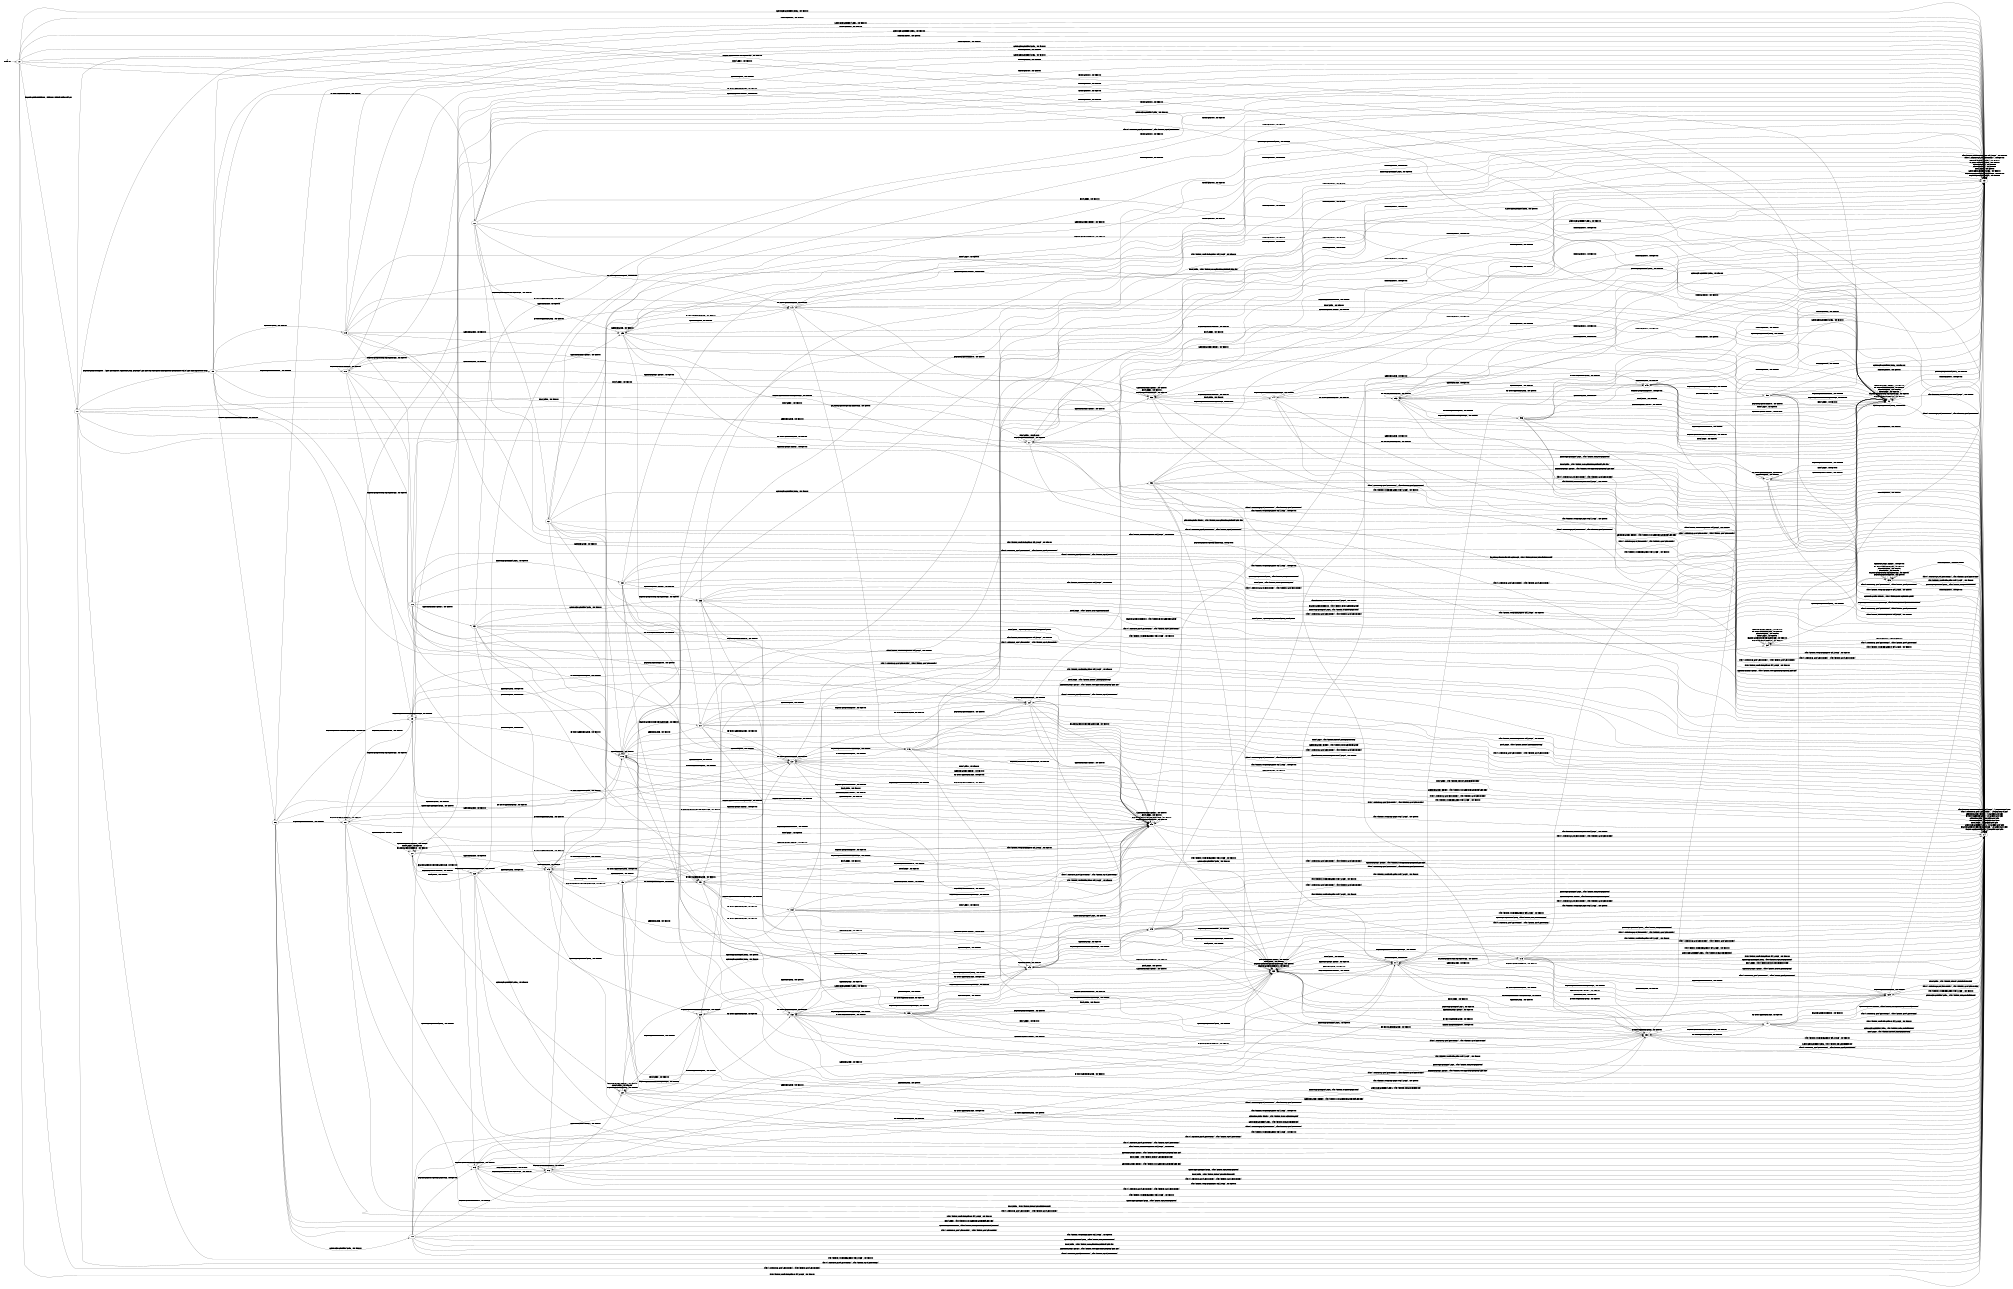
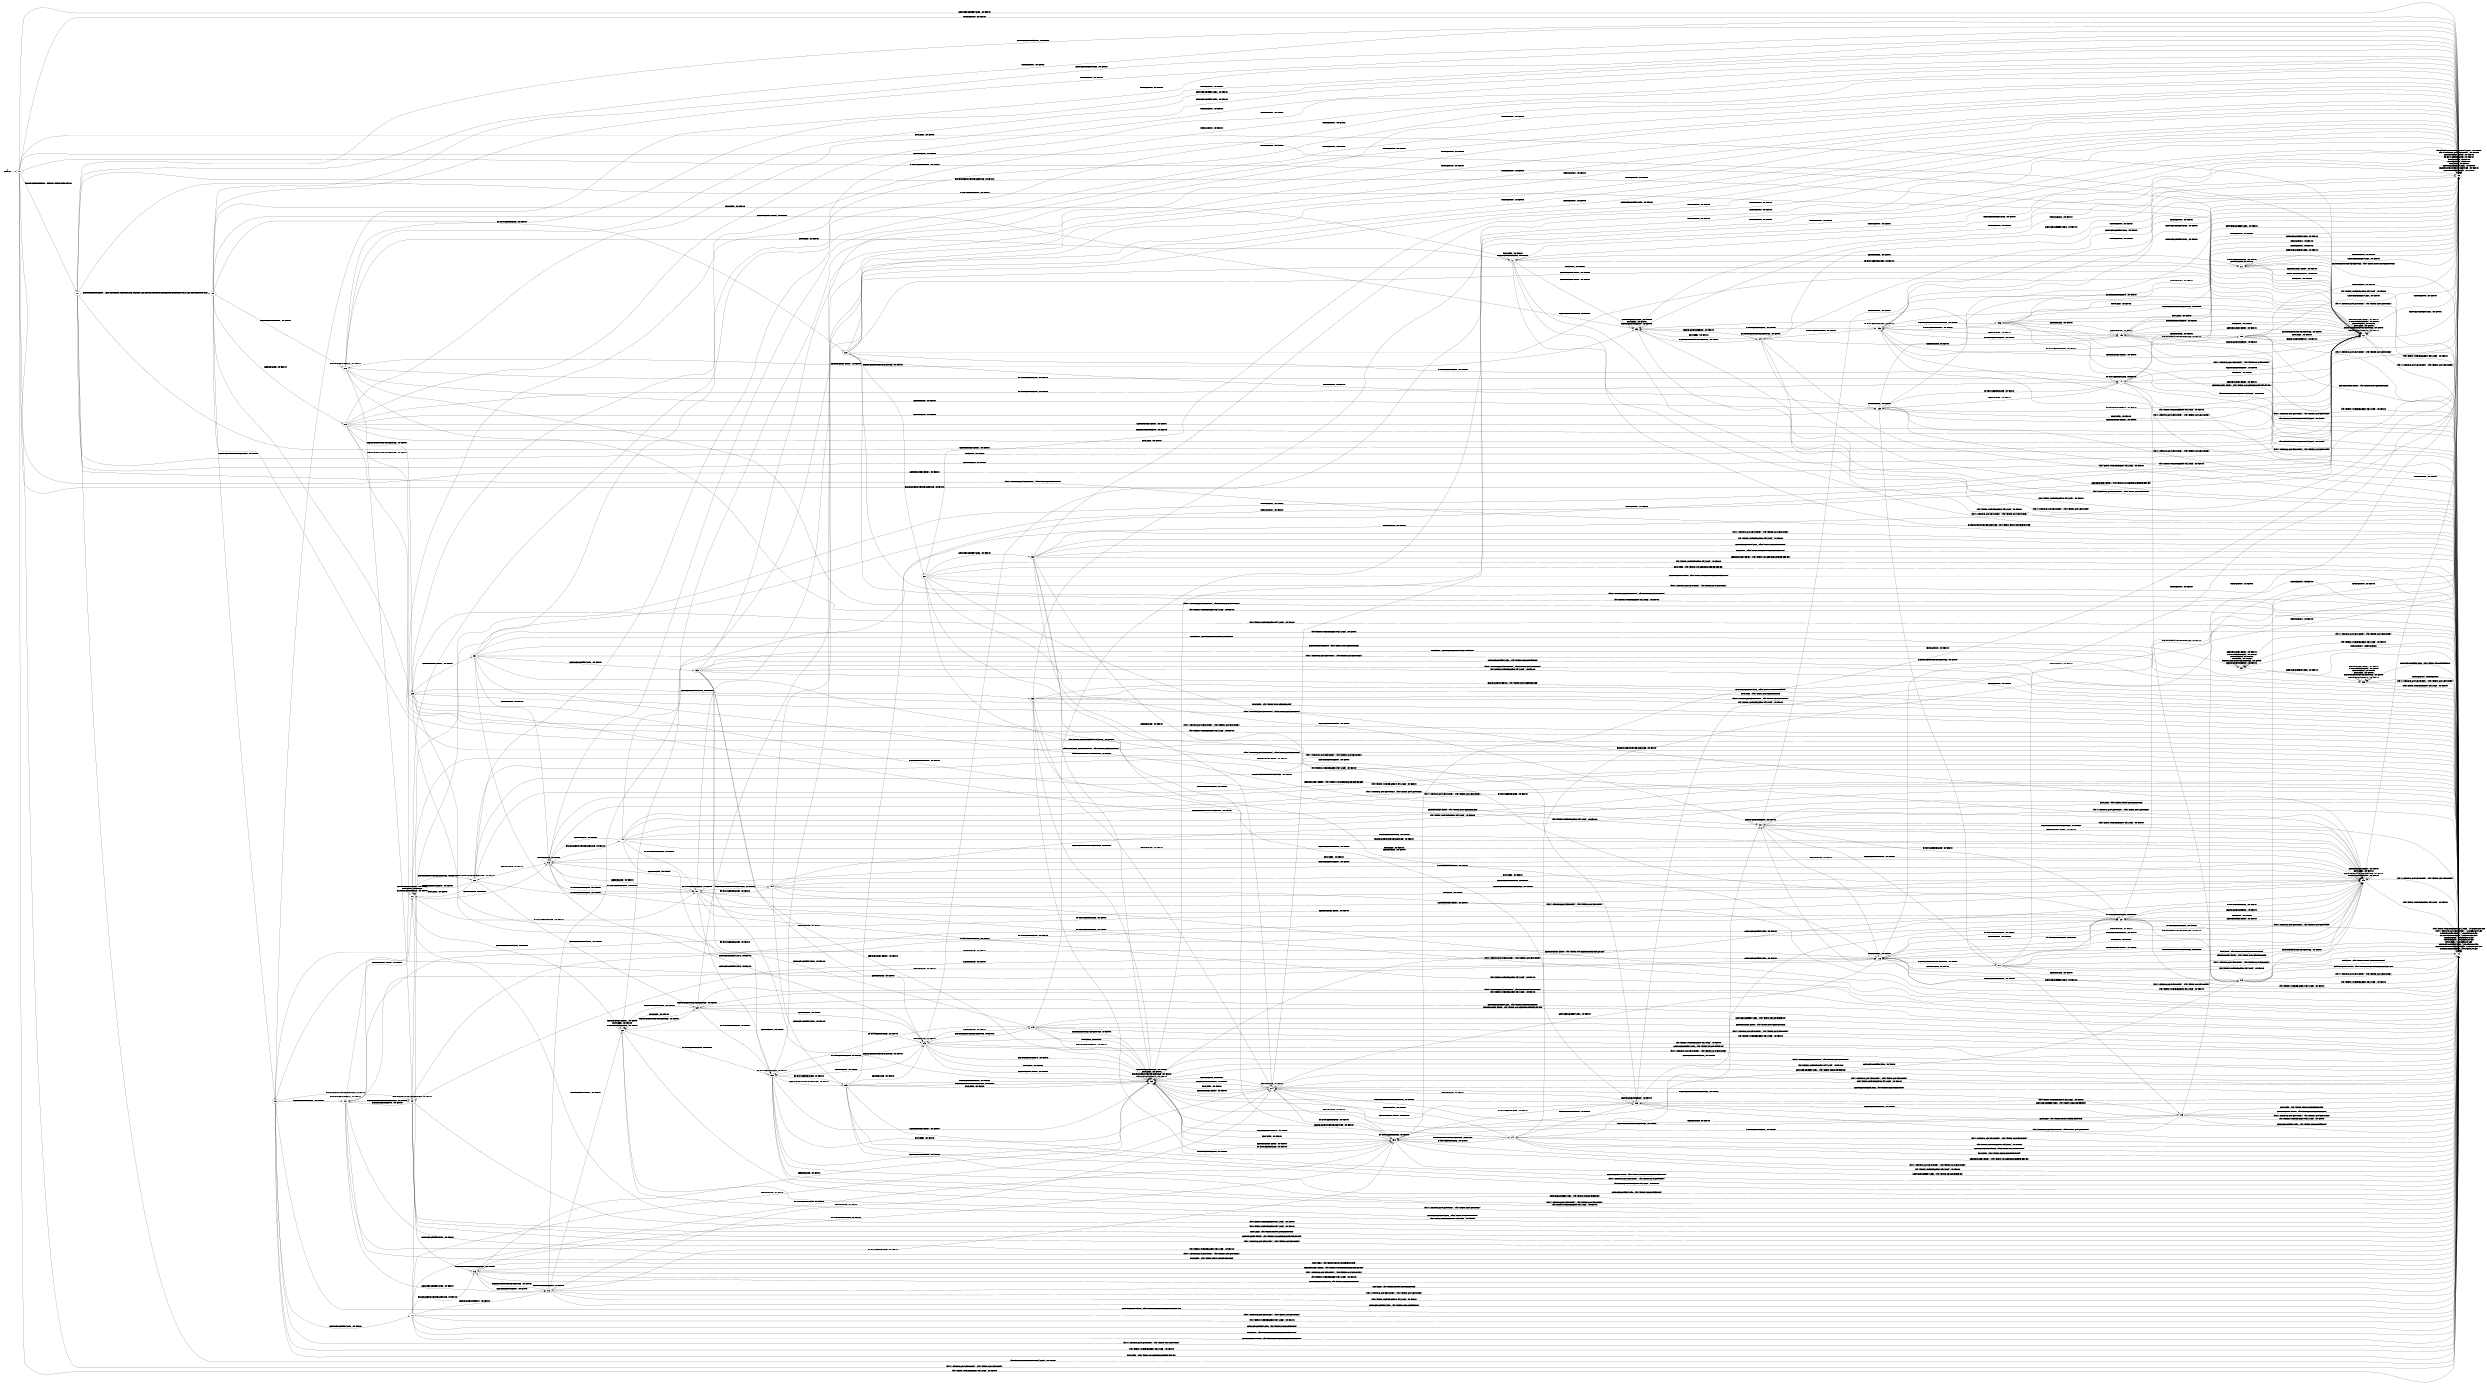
edge "s36" -> "s53": added, label "EMPTY_CERTIFICATE / TIMEOUT"
edge "s30" -> "s33": removed, label "CERTIFICATE_VERIFY / TIMEOUT"
edge "s24" -> "s23": reversed
